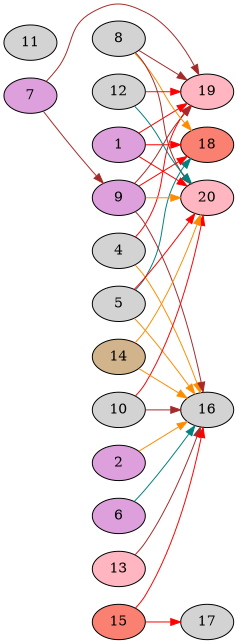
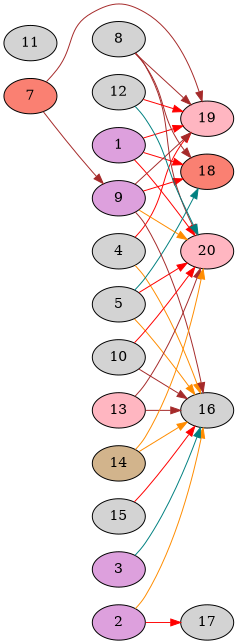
node "7": fillcolor plum -> salmon
edge "8" -> "18": color darkorange -> brown
edge "13" -> "20": added
node "6": label "6" -> "3"
node "15": fillcolor salmon -> lightgrey
edge "15" -> "17": now "2" -> "17"
